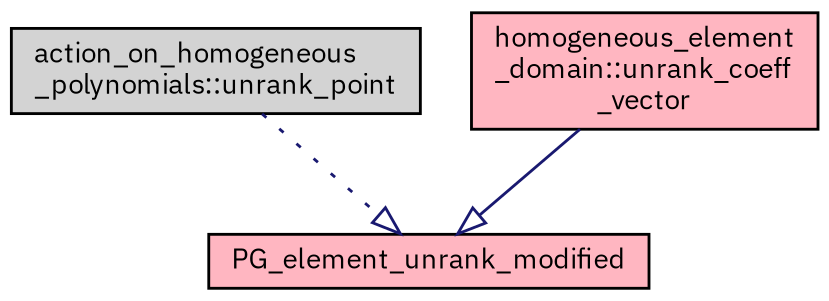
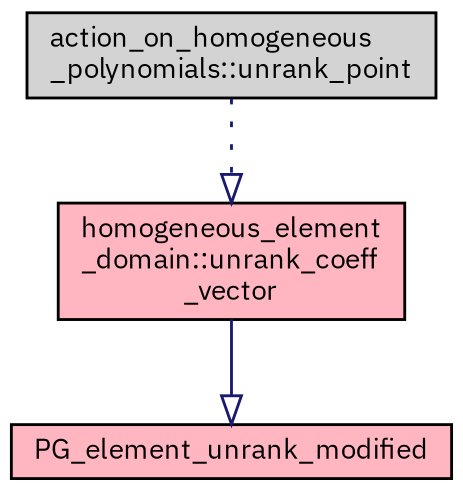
edge "action_on_homogeneous _polynomials::unrank_point" -> "PG_element_unrank_modified": now "action_on_homogeneous _polynomials::unrank_point" -> "homogeneous_element _domain::unrank_coeff _vector"
